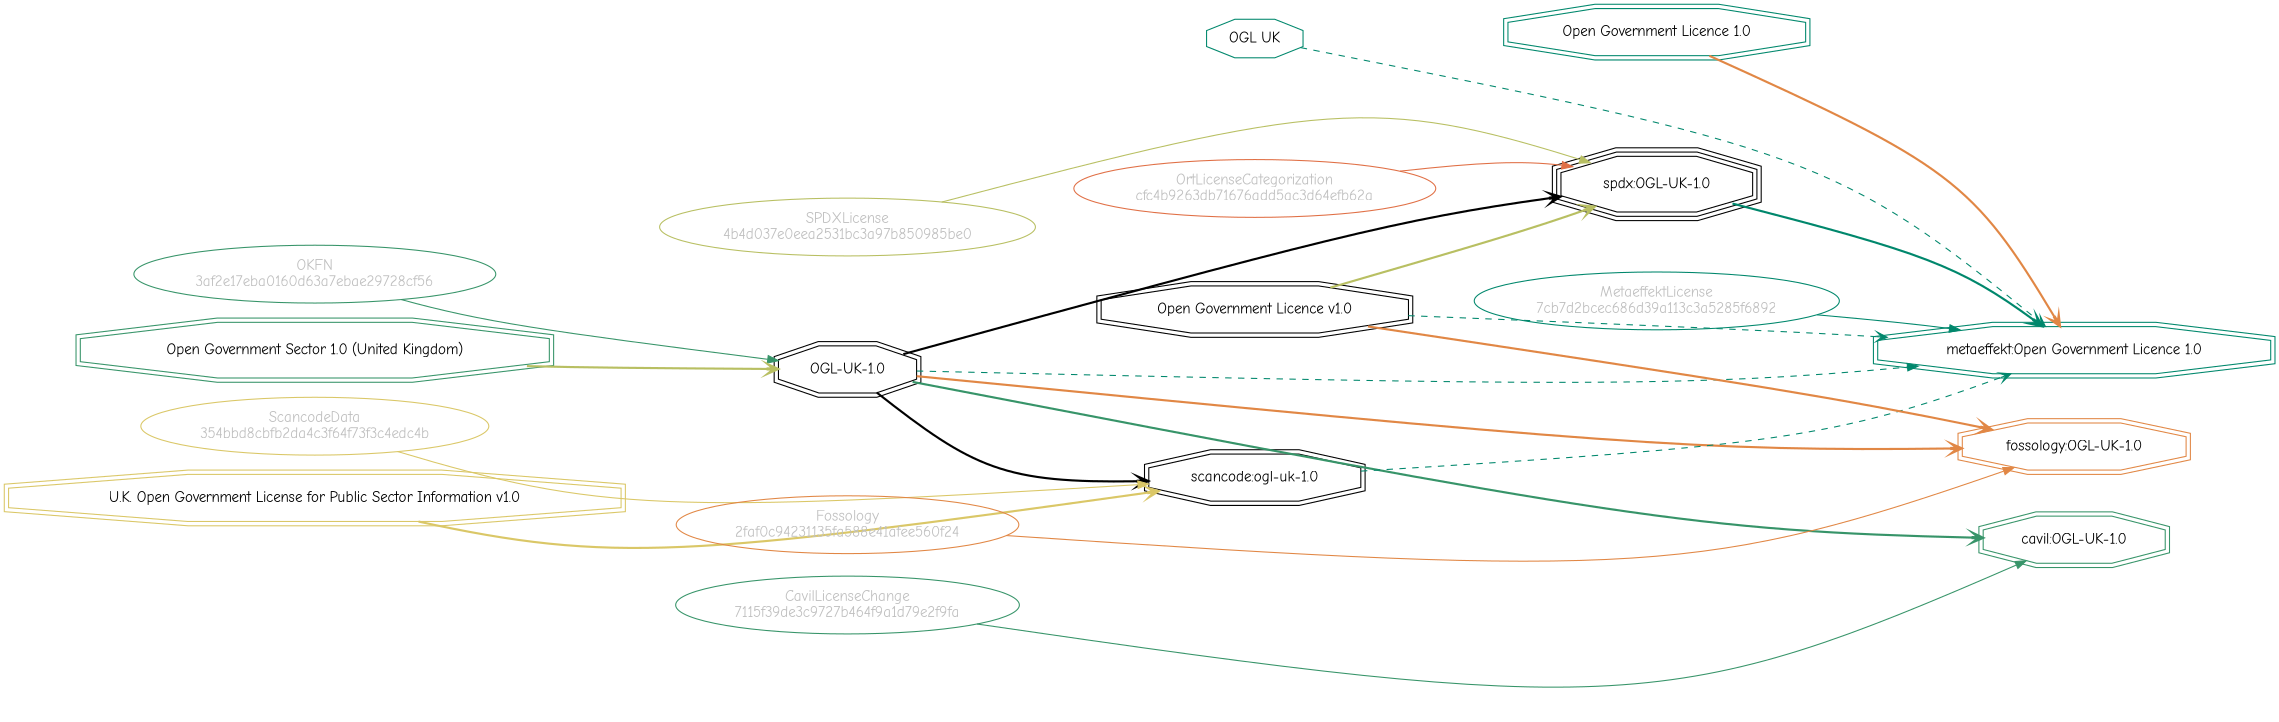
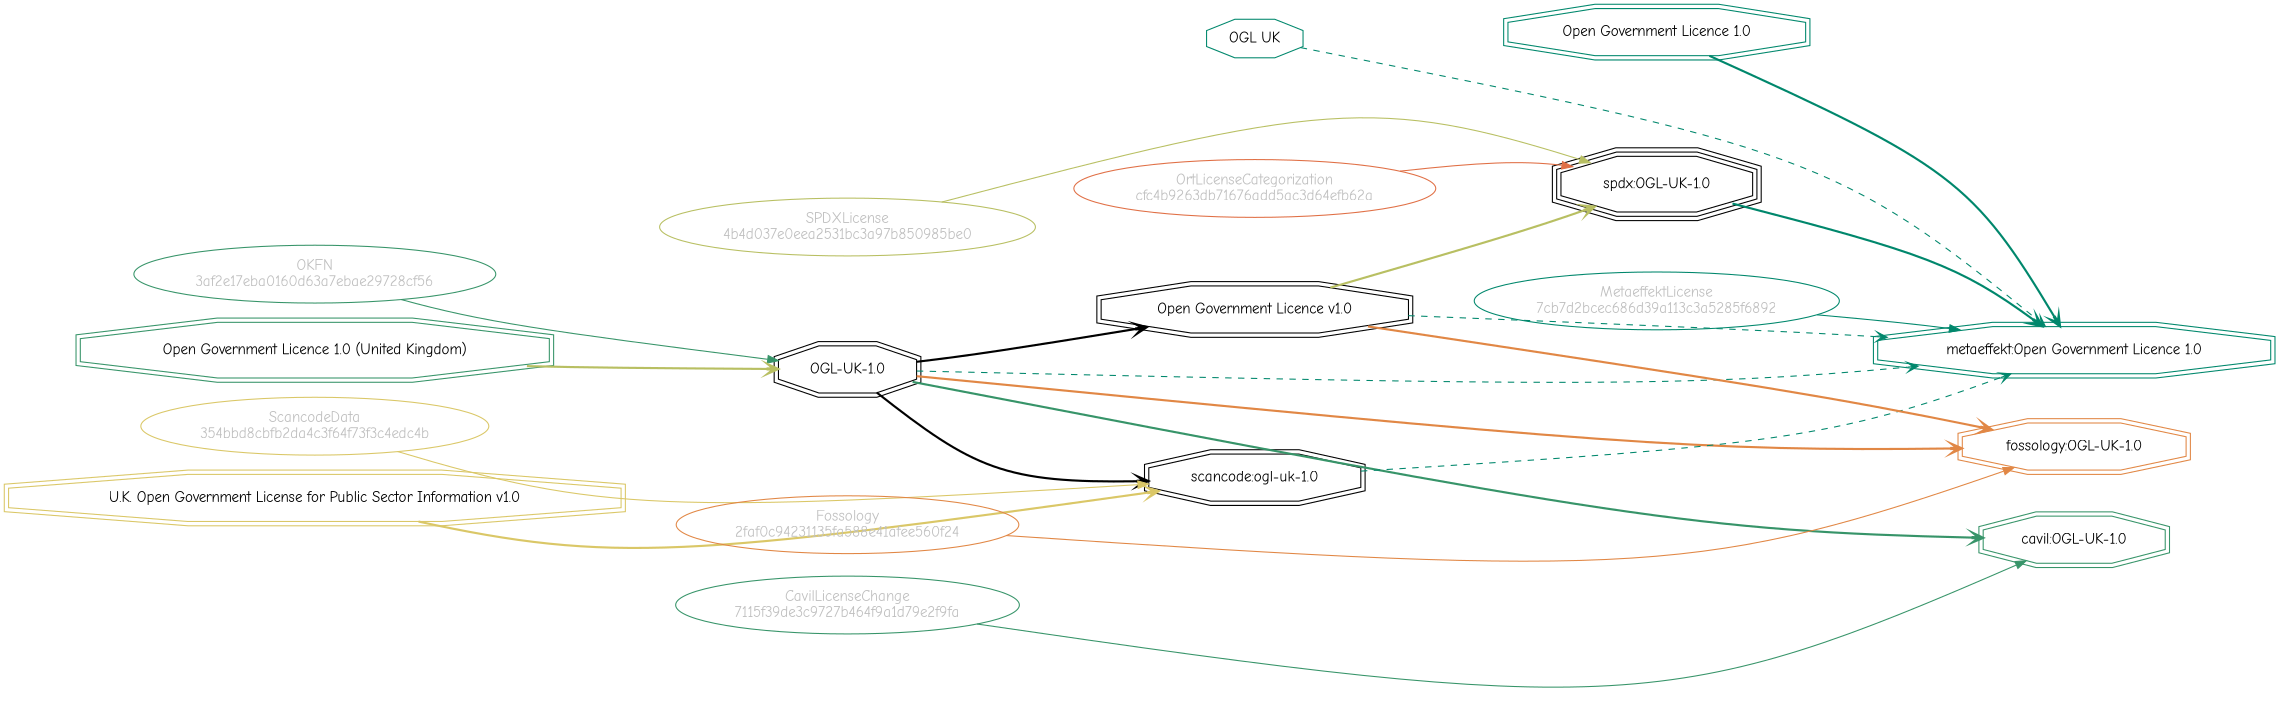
edge "Open Government Licence 1.0" -> "metaeffekt:Open Government Licence 1.0": color #e18745 -> #00876c
edge "OGL-UK-1.0" -> "spdx:OGL-UK-1.0": now "OGL-UK-1.0" -> "Open Government Licence v1.0"
node "Open Government Sector 1.0 (United Kingdom)": label "Open Government Sector 1.0 (United Kingdom)" -> "Open Government Licence 1.0 (United Kingdom)"
edge "OGL-UK-1.0" -> "metaeffekt:Open Government Licence 1.0": arrowhead normal -> vee
